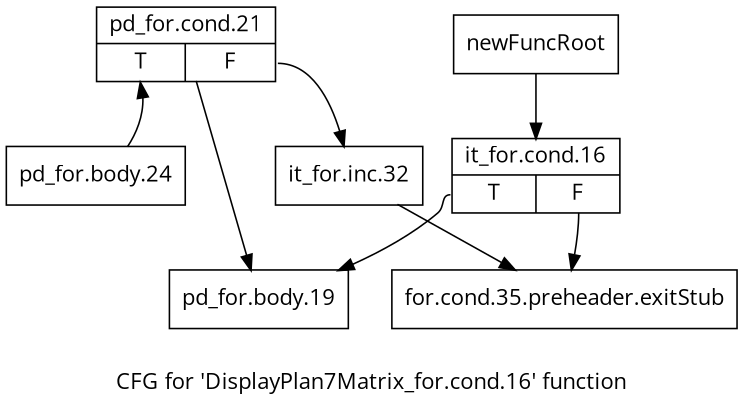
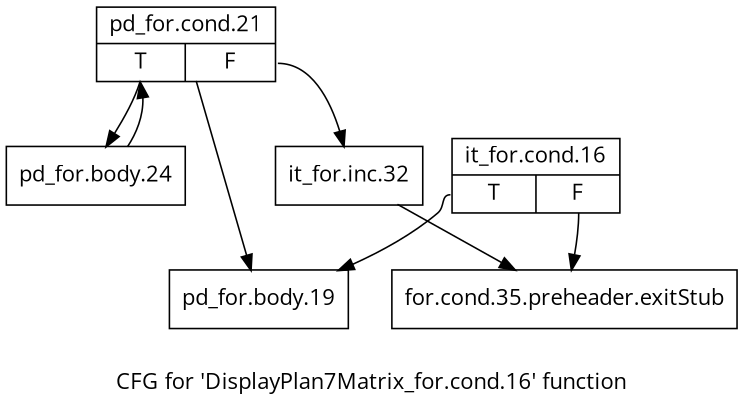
node "newFuncRoot": removed
edge "pd_for.cond.21" -> "pd_for.body.24": added
